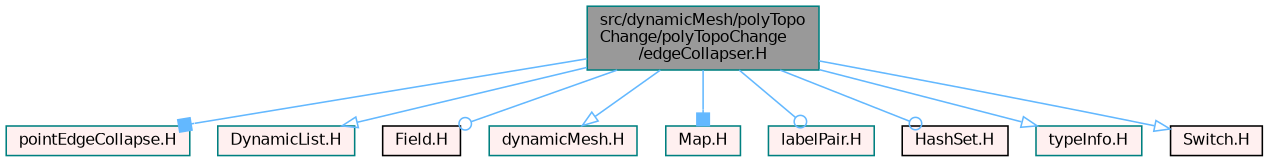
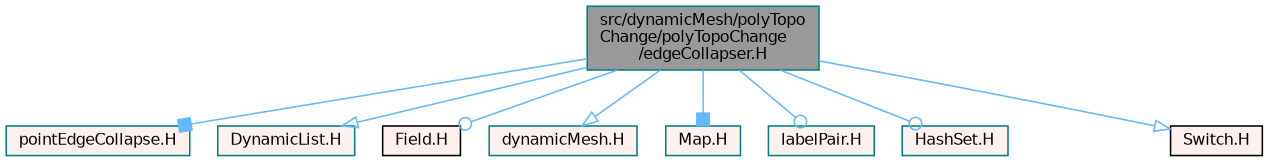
node "HashSet.H": color black -> teal
node "typeInfo.H": removed
